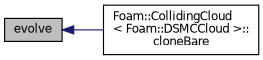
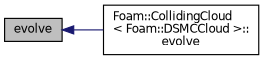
node "Foam::CollidingCloud < Foam::DSMCCloud >:: cloneBare": label "Foam::CollidingCloud < Foam::DSMCCloud >:: cloneBare" -> "Foam::CollidingCloud < Foam::DSMCCloud >:: evolve"
